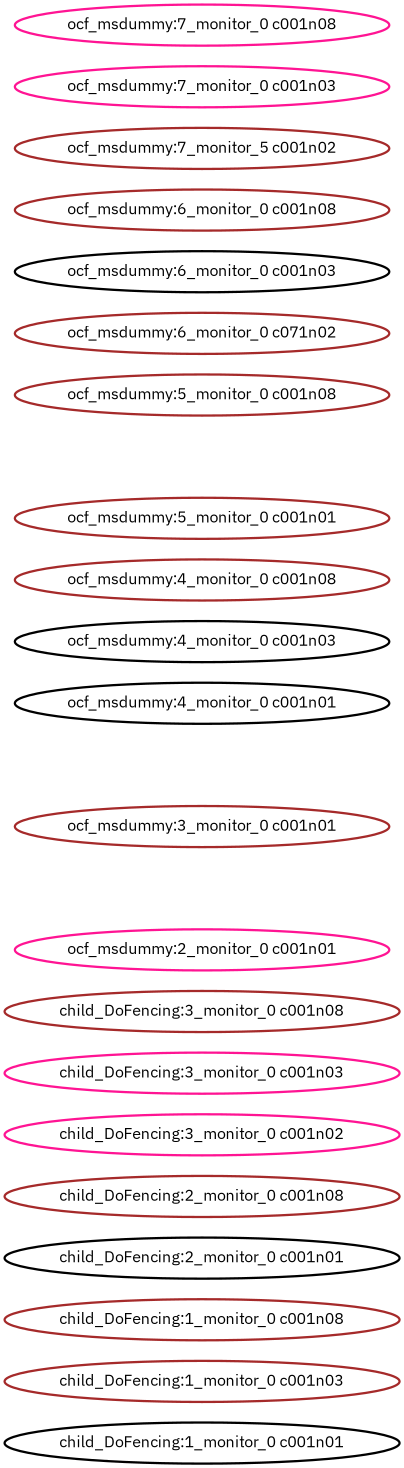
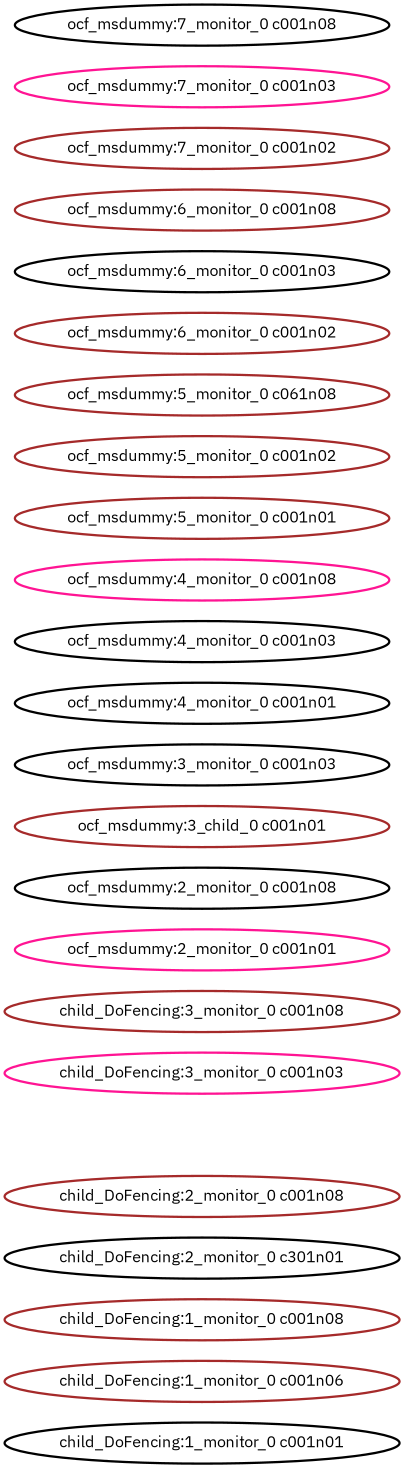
node "ocf_msdummy:7_monitor_0 c001n08": color deeppink -> black
node "ocf_msdummy:7_monitor_5 c001n02": label "ocf_msdummy:7_monitor_5 c001n02" -> "ocf_msdummy:7_monitor_0 c001n02"
node "ocf_msdummy:6_monitor_0 c071n02": label "ocf_msdummy:6_monitor_0 c071n02" -> "ocf_msdummy:6_monitor_0 c001n02"
node "ocf_msdummy:5_monitor_0 c001n08": label "ocf_msdummy:5_monitor_0 c001n08" -> "ocf_msdummy:5_monitor_0 c061n08"
node "ocf_msdummy:5_monitor_0 c001n02": added
node "ocf_msdummy:4_monitor_0 c001n08": color brown -> deeppink
node "ocf_msdummy:3_monitor_0 c001n03": added
node "ocf_msdummy:3_monitor_0 c001n01": label "ocf_msdummy:3_monitor_0 c001n01" -> "ocf_msdummy:3_child_0 c001n01"
node "ocf_msdummy:2_monitor_0 c001n08": added
node "child_DoFencing:3_monitor_0 c001n02": removed
node "child_DoFencing:2_monitor_0 c001n01": label "child_DoFencing:2_monitor_0 c001n01" -> "child_DoFencing:2_monitor_0 c301n01"
node "child_DoFencing:1_monitor_0 c001n03": label "child_DoFencing:1_monitor_0 c001n03" -> "child_DoFencing:1_monitor_0 c001n06"
